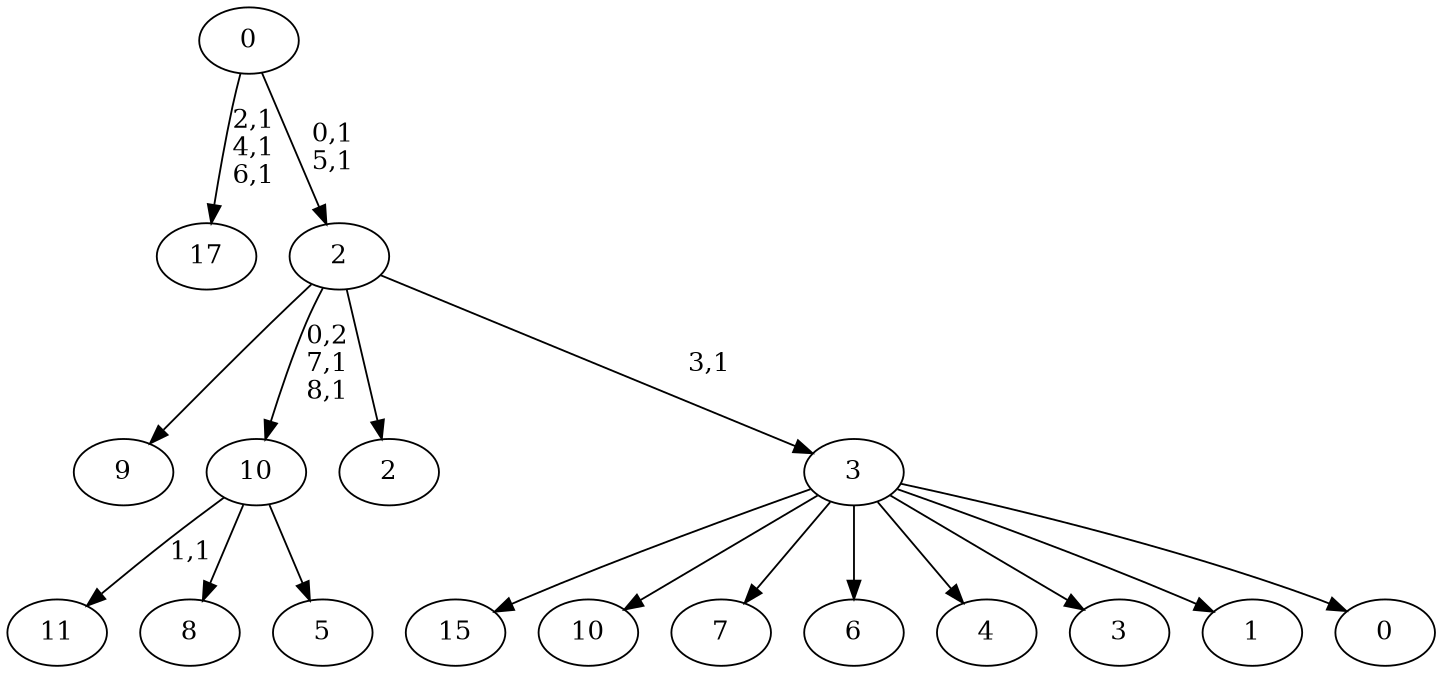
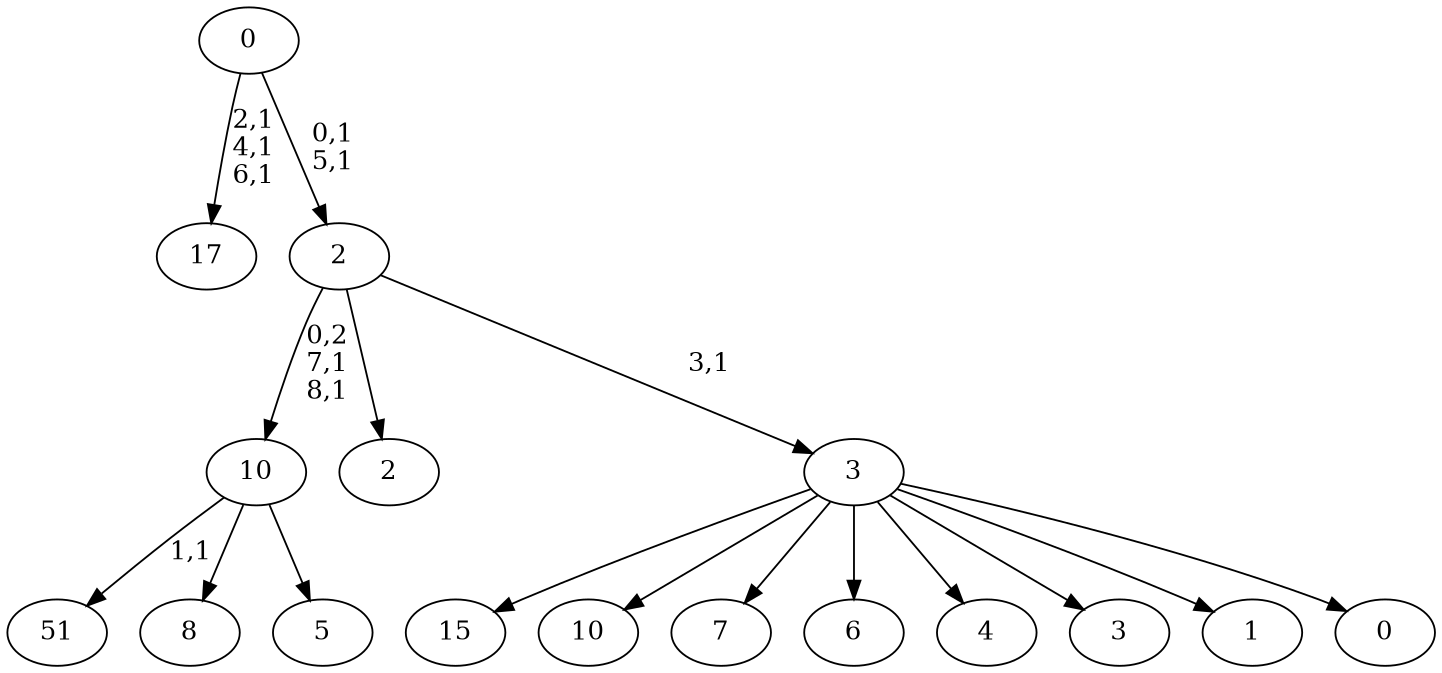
node "9": removed
node "11": label "11" -> "51"
